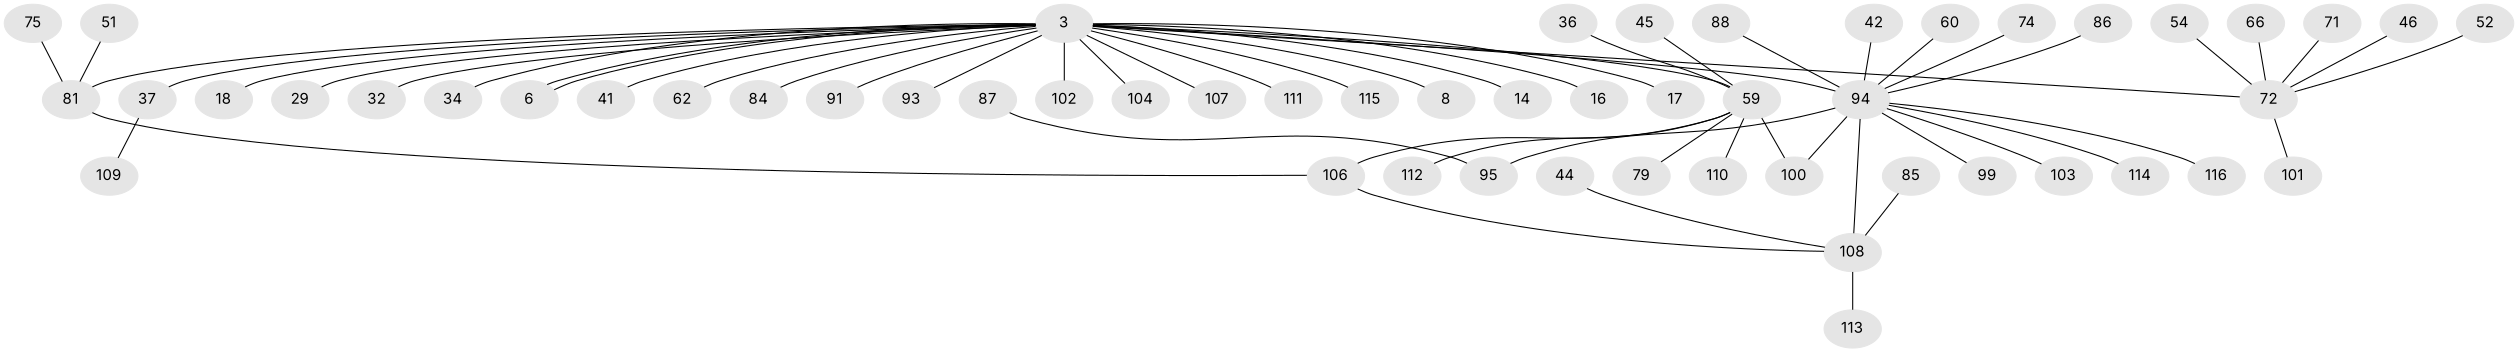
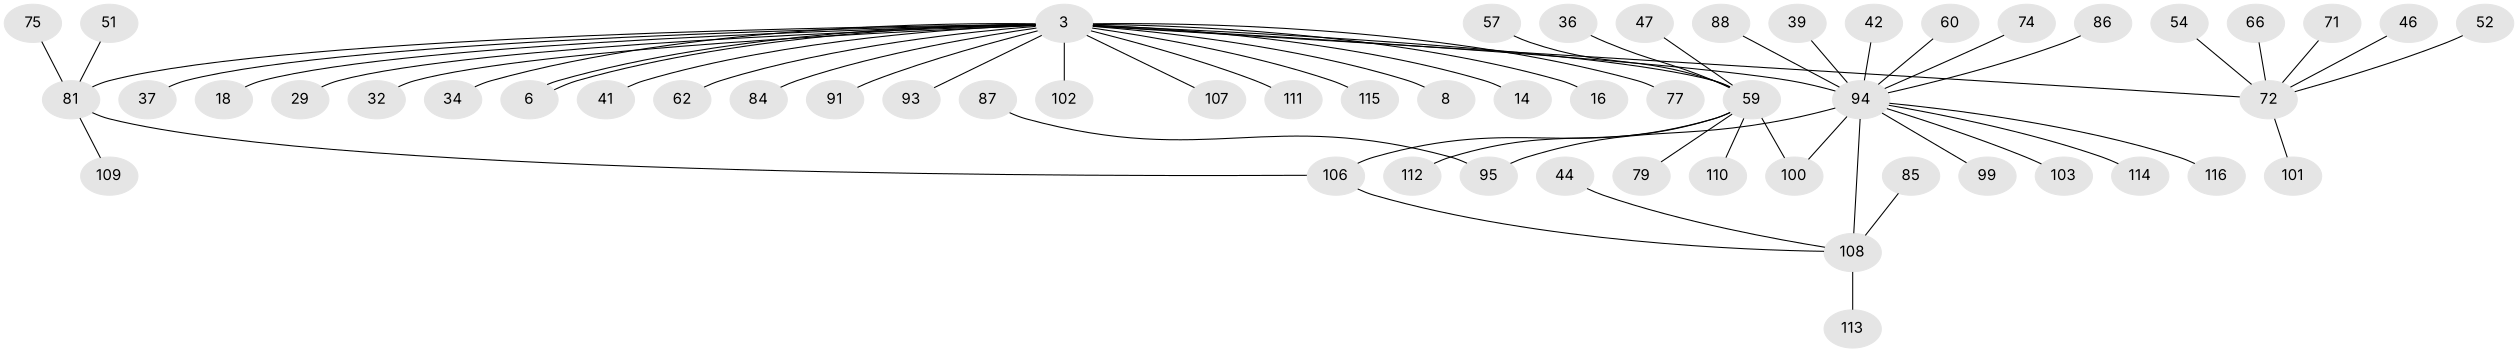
node "57": added
node "45": label "45" -> "47"
node "39": added
node "104": removed
node "17": label "17" -> "77"
edge "37" -- "109": now "81" -- "109"
